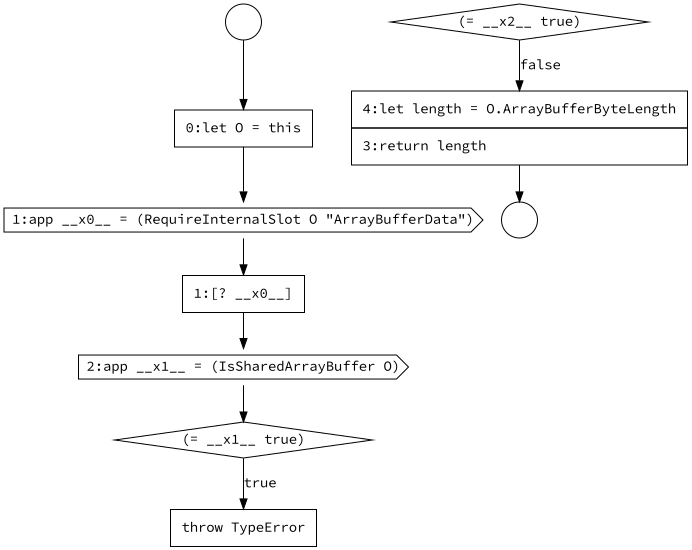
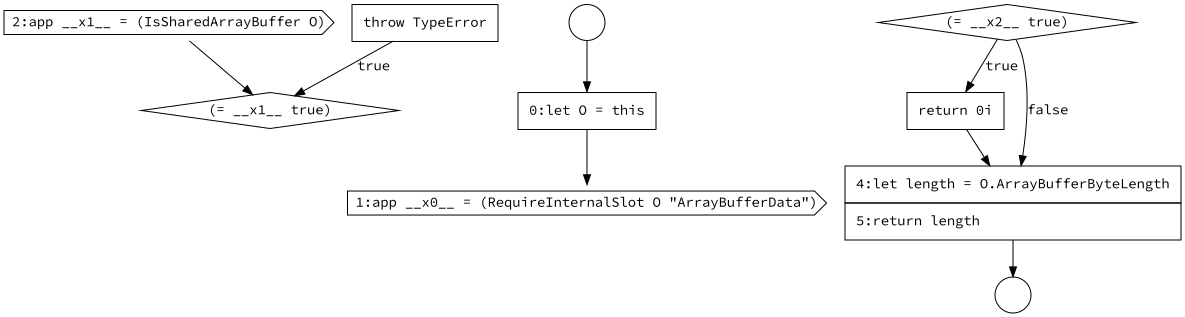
node "return 0i": added
node "4:let length = O.ArrayBufferByteLength": text "3:return length" -> "5:return length"
node "1:[? __x0__]": removed
edge "(= __x1__ true)" -> "throw TypeError": reversed
